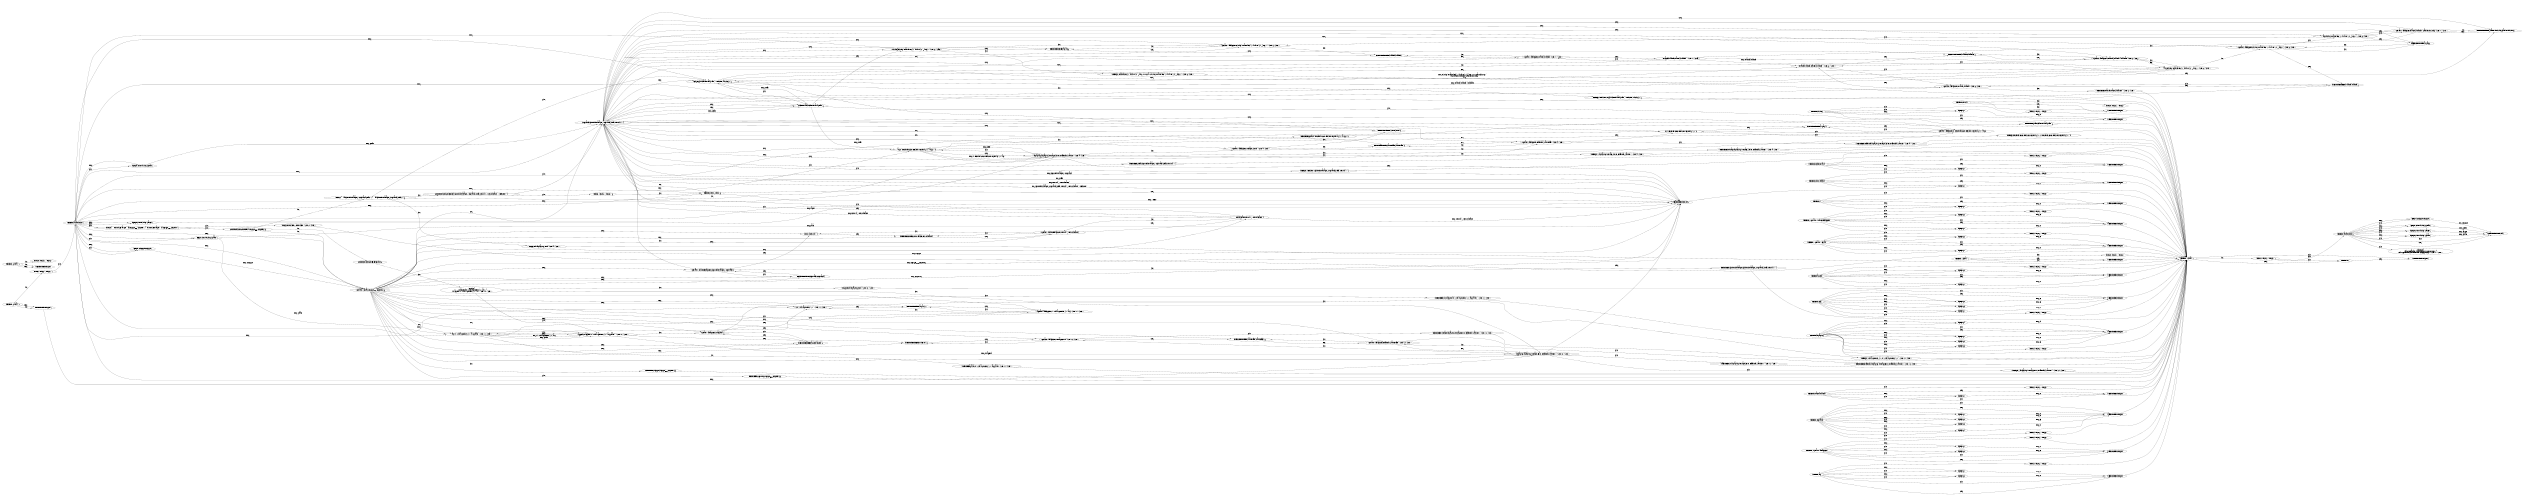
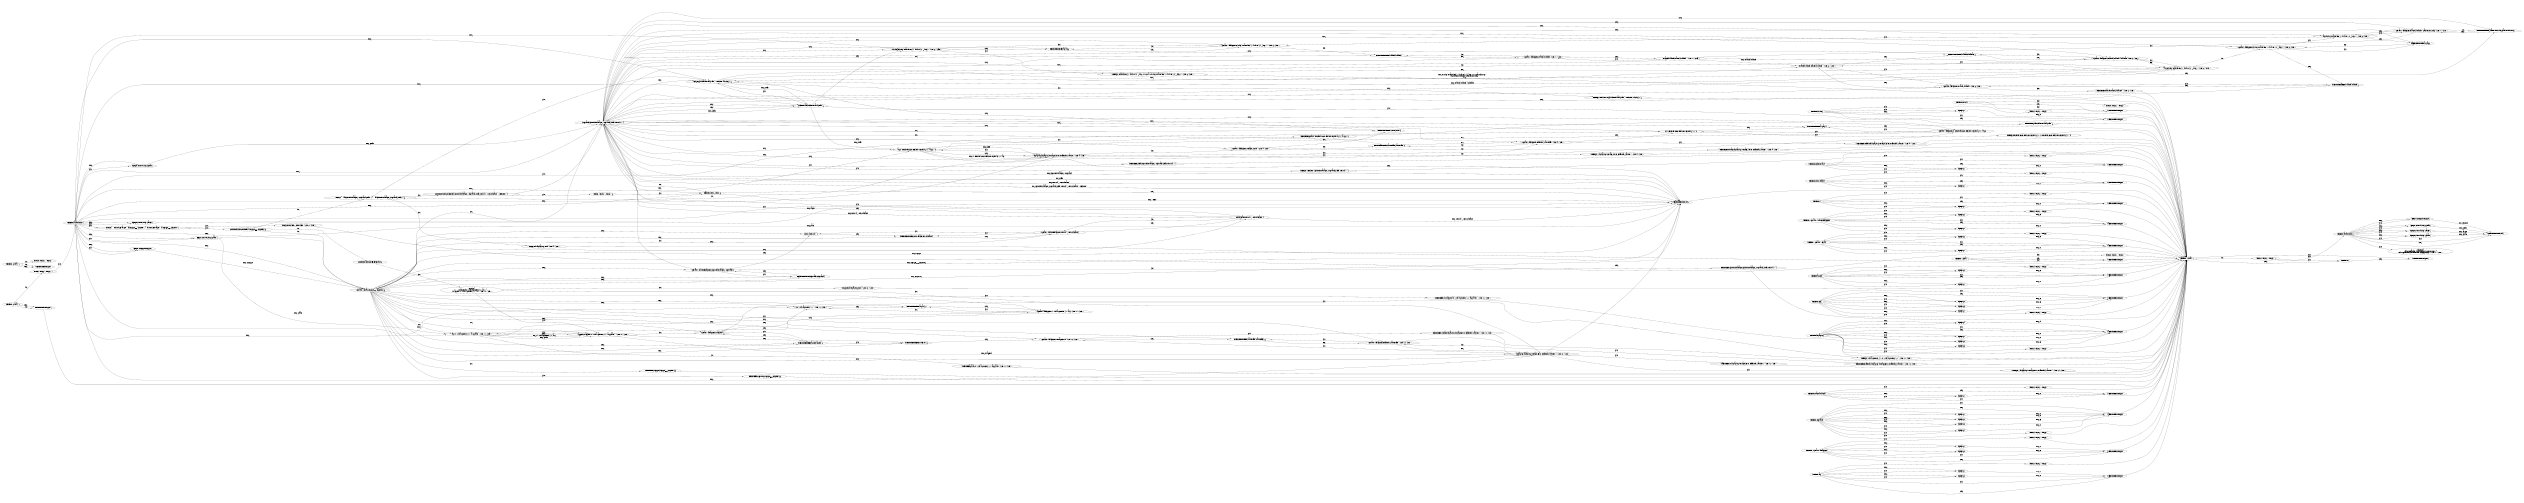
edge "<(<operator>.fieldAccess,Message::Error)<SUB>12</SUB>>" -> "(FIELD_IDENTIFIER,Error,Error)": now "(FIELD_IDENTIFIER,append,append)" -> "(FIELD_IDENTIFIER,Error,Error)"
